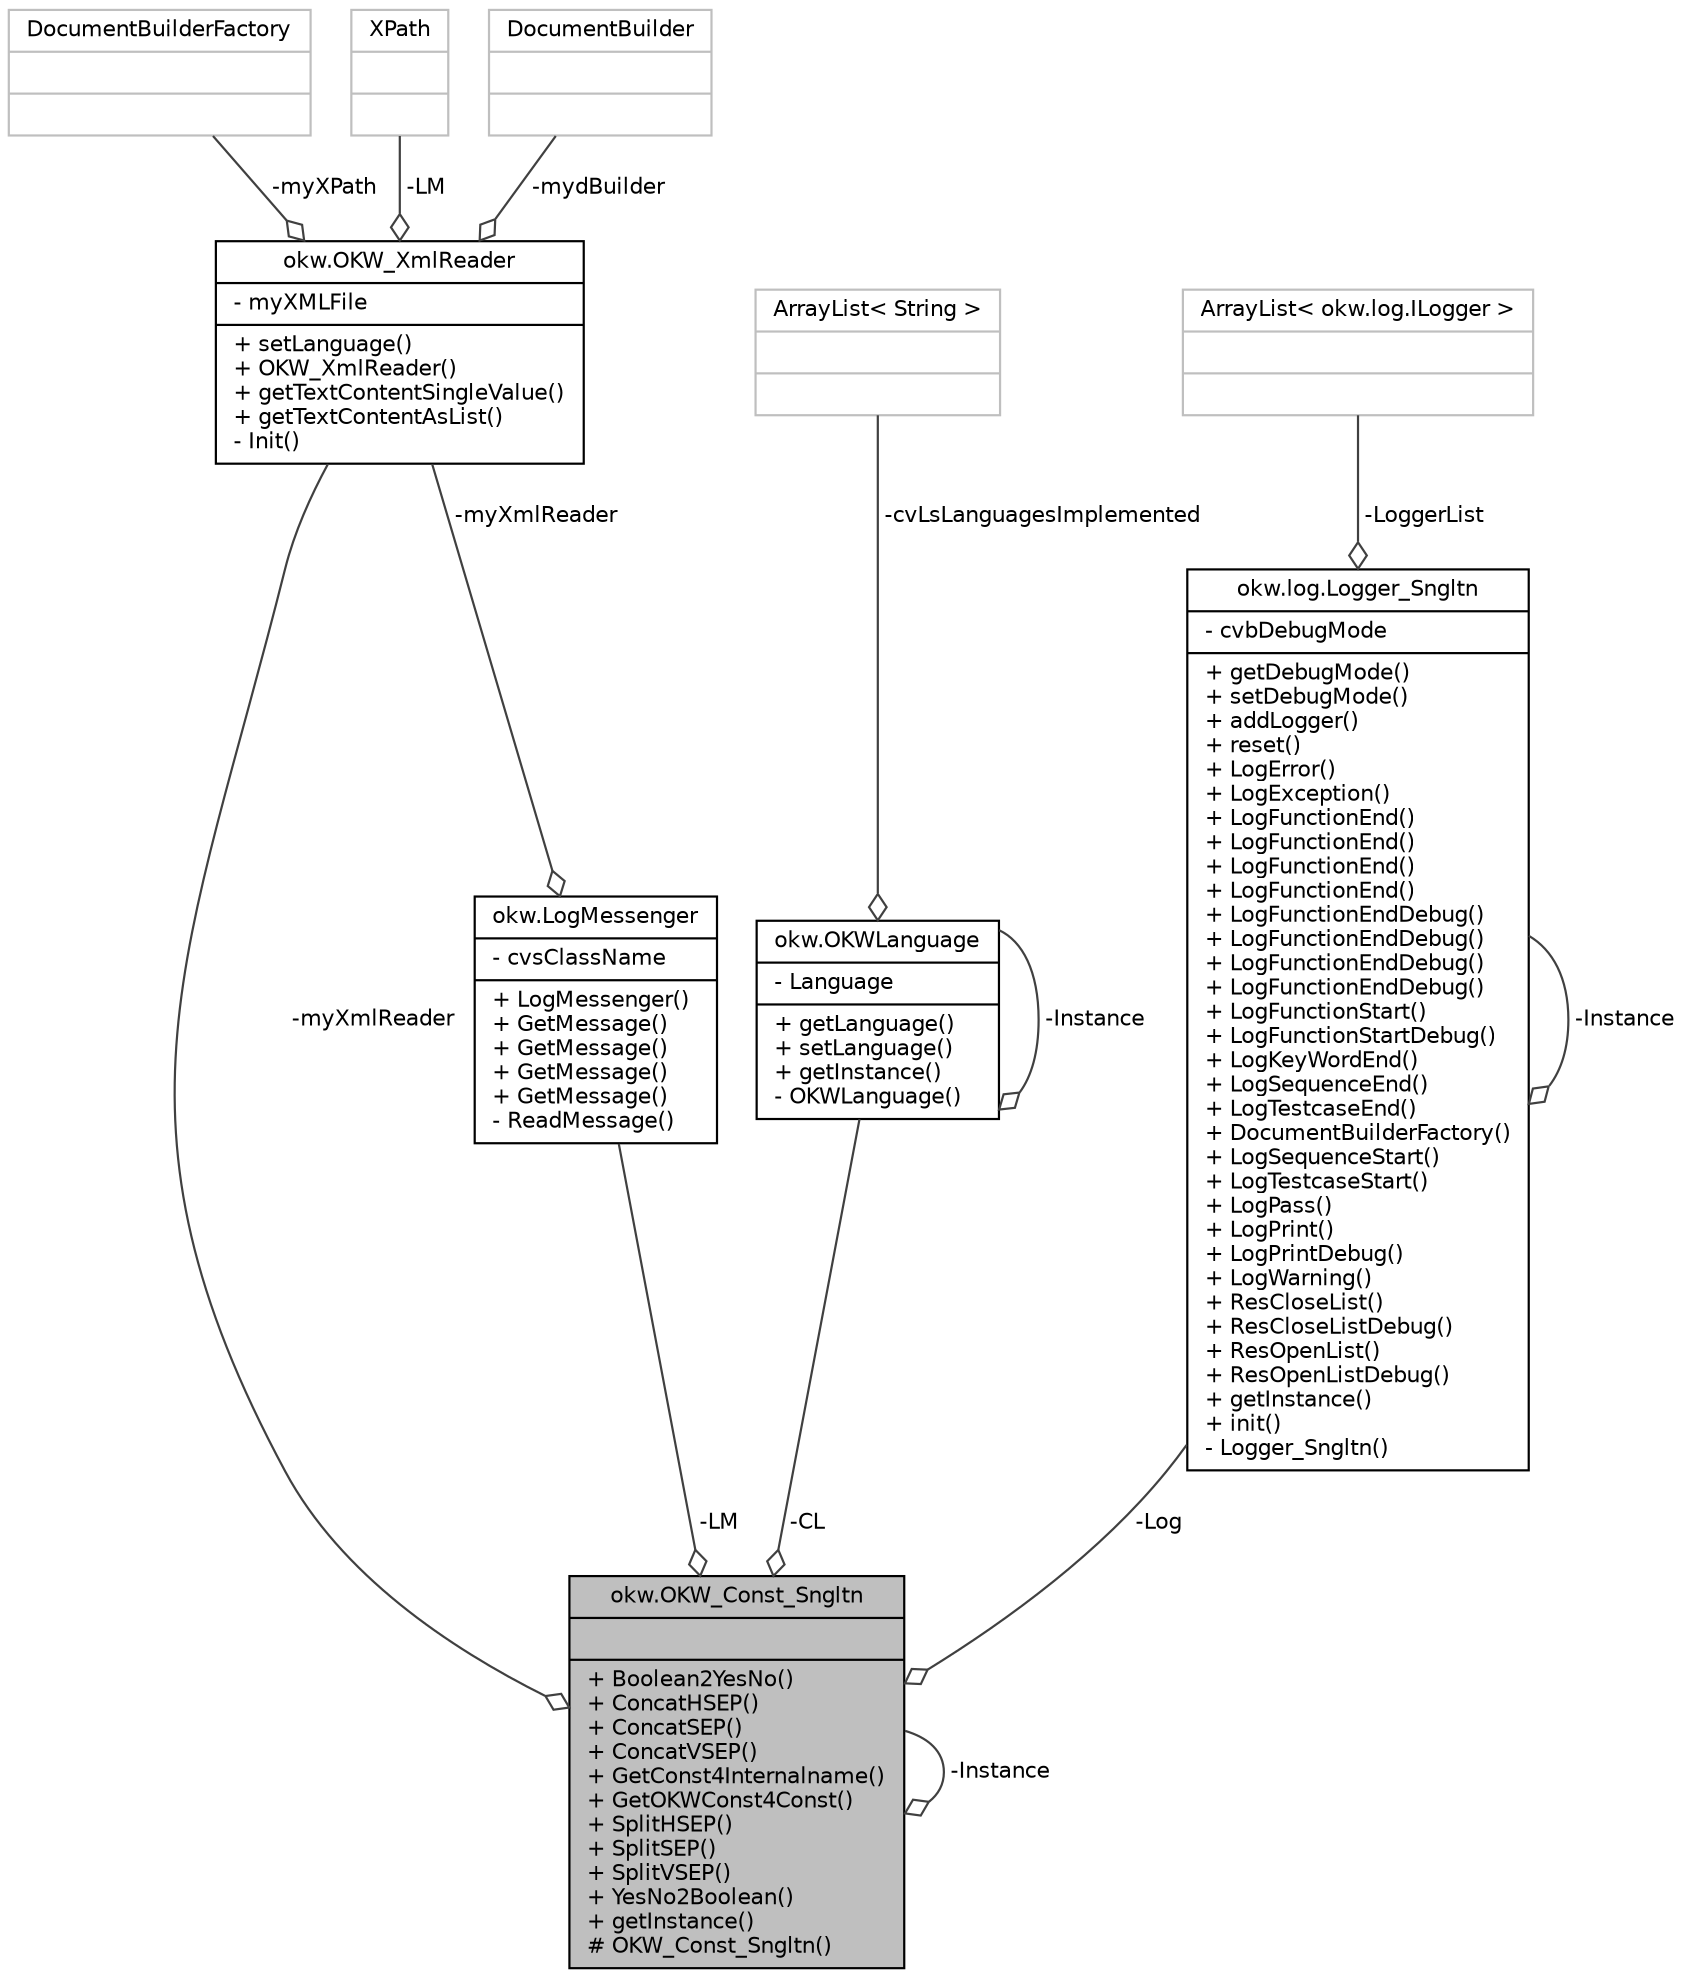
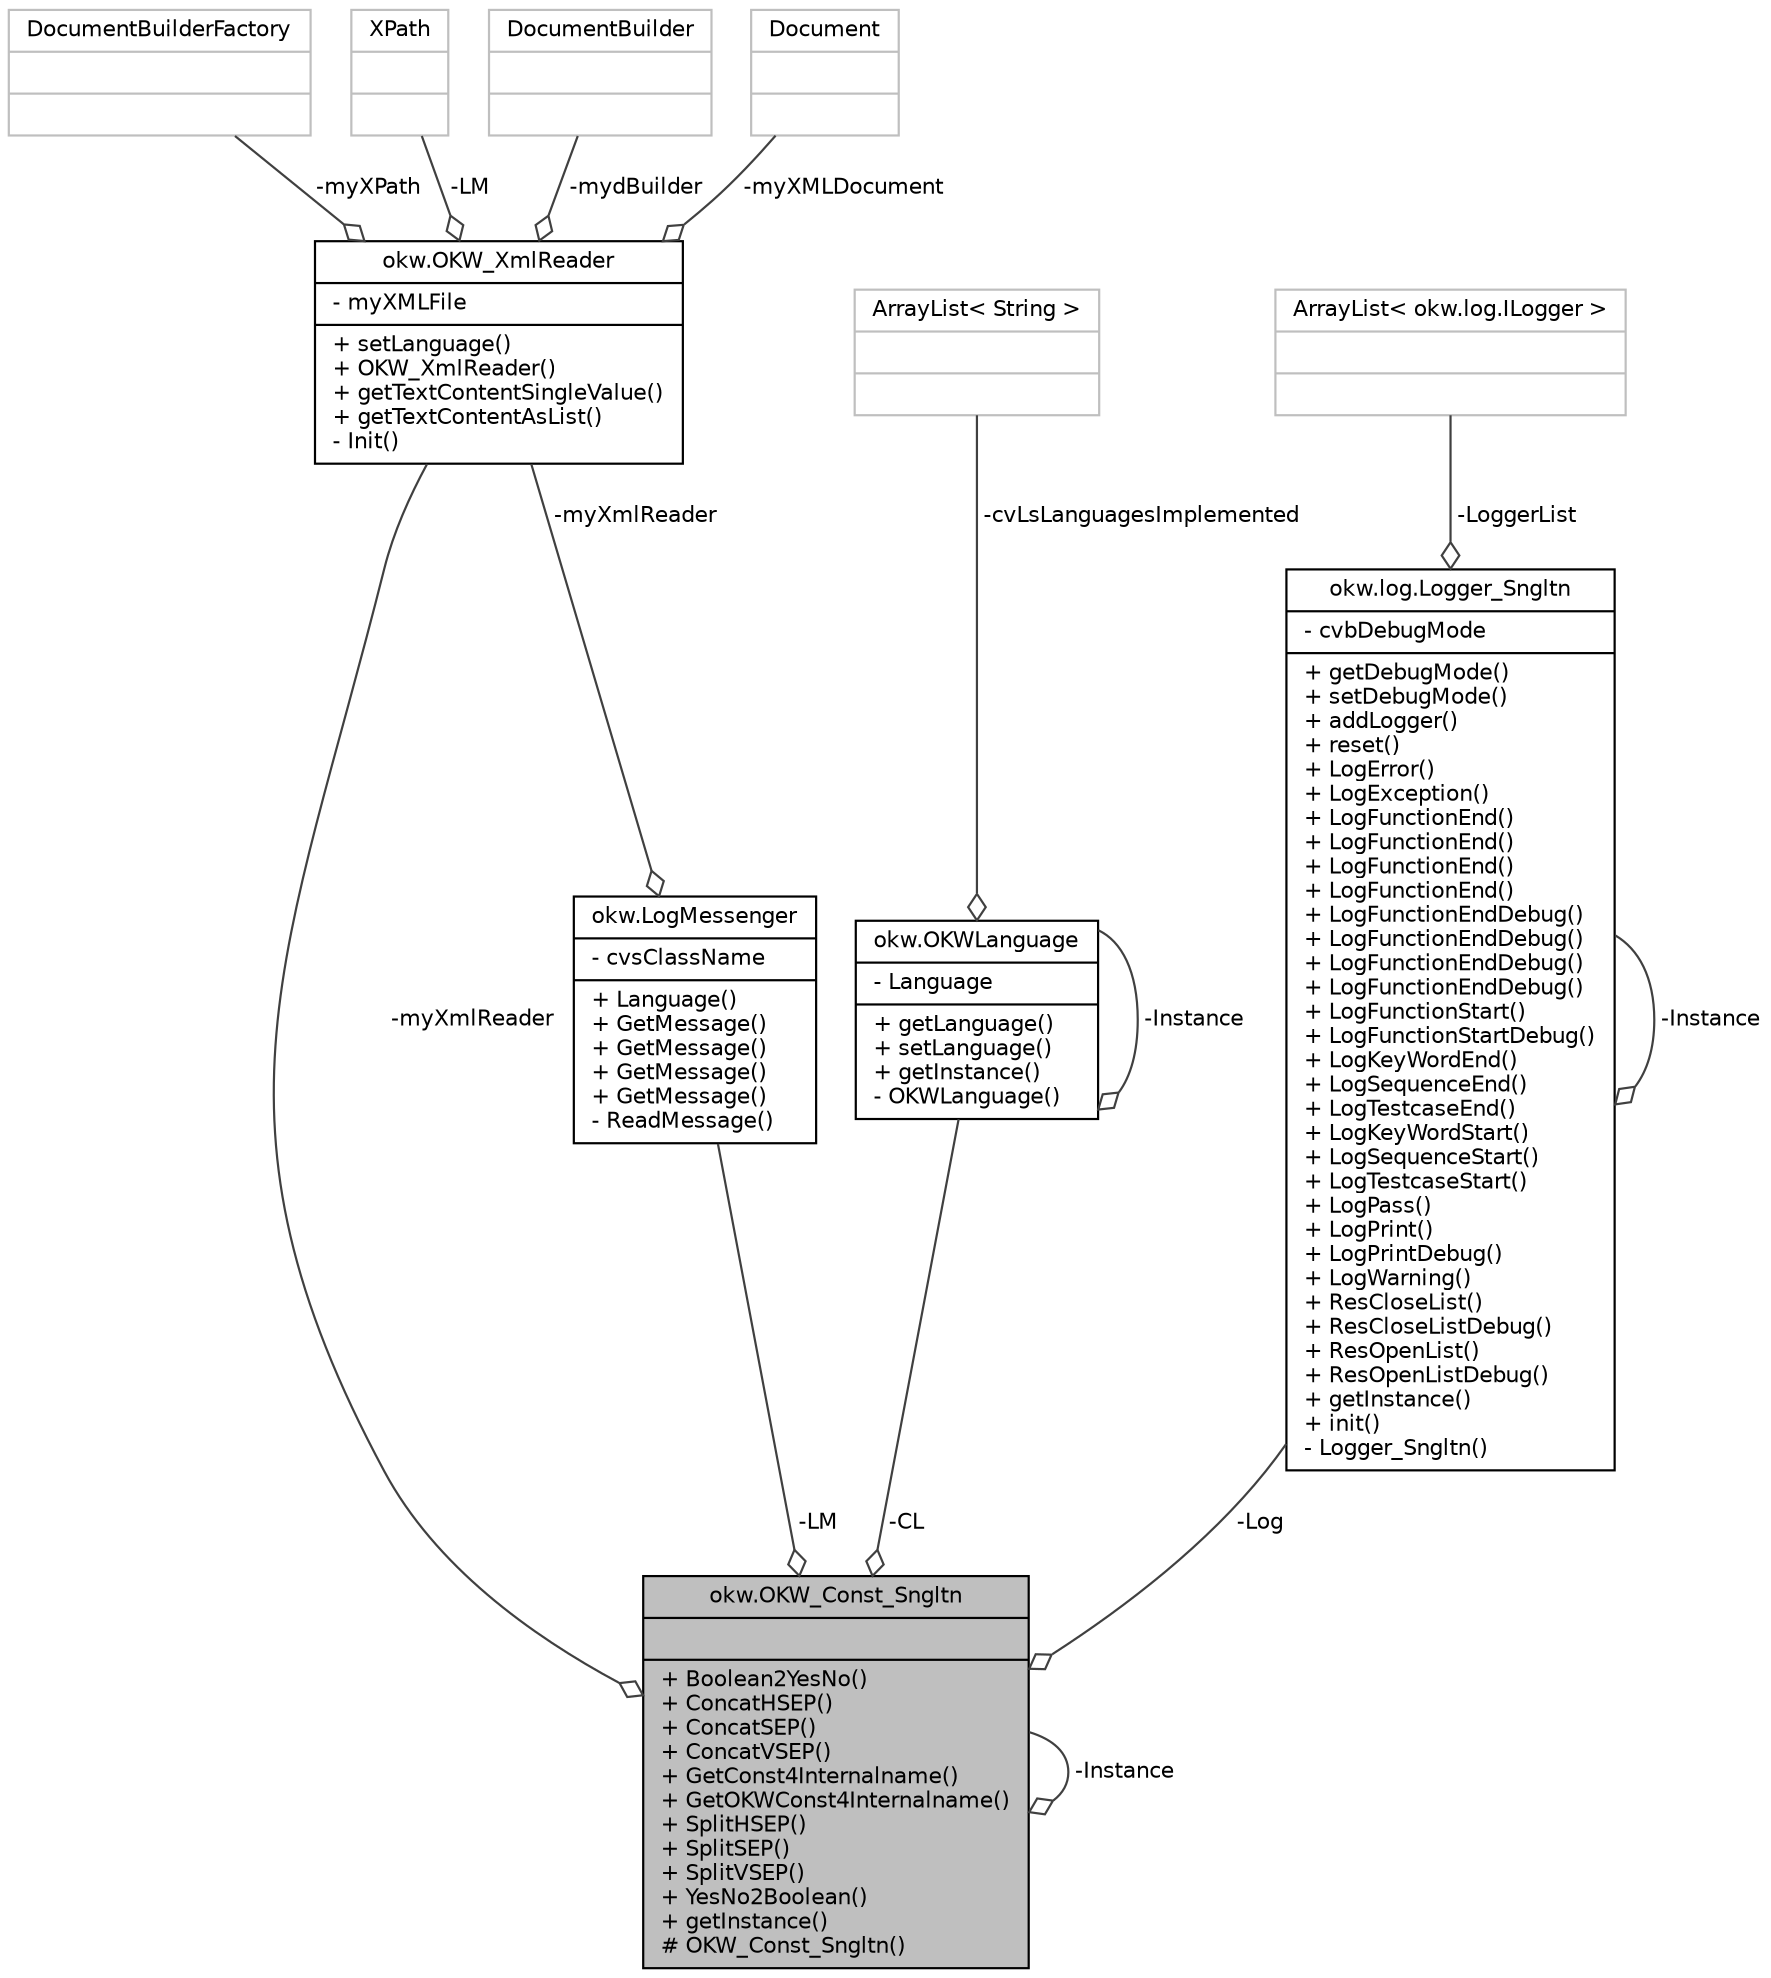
node "Document": added
node "okw.LogMessenger": text "+ LogMessenger()" -> "+ Language()"
node "okw.log.Logger_Sngltn": text "+ DocumentBuilderFactory()" -> "+ LogKeyWordStart()"
node "okw.OKW_Const_Sngltn": text "+ GetOKWConst4Const()" -> "+ GetOKWConst4Internalname()"
